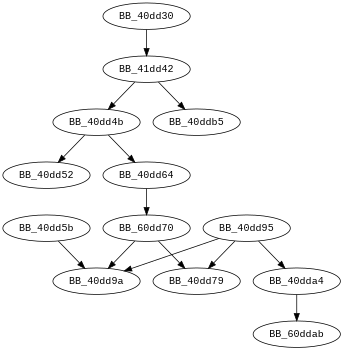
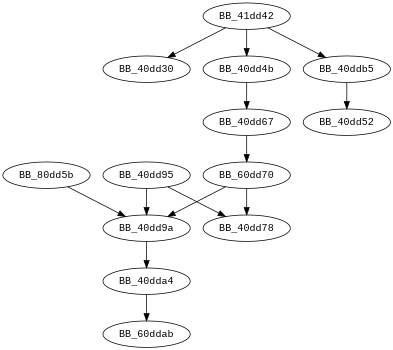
edge "BB_40dd30" -> "BB_41dd42": reversed
edge "BB_40dd4b" -> "BB_40dd52": now "BB_40ddb5" -> "BB_40dd52"
node "BB_40dd64": label "BB_40dd64" -> "BB_40dd67"
node "BB_40dd5b": label "BB_40dd5b" -> "BB_80dd5b"
edge "BB_40dd95" -> "BB_40dda4": now "BB_40dd9a" -> "BB_40dda4"
node "BB_40dd79": label "BB_40dd79" -> "BB_40dd78"
